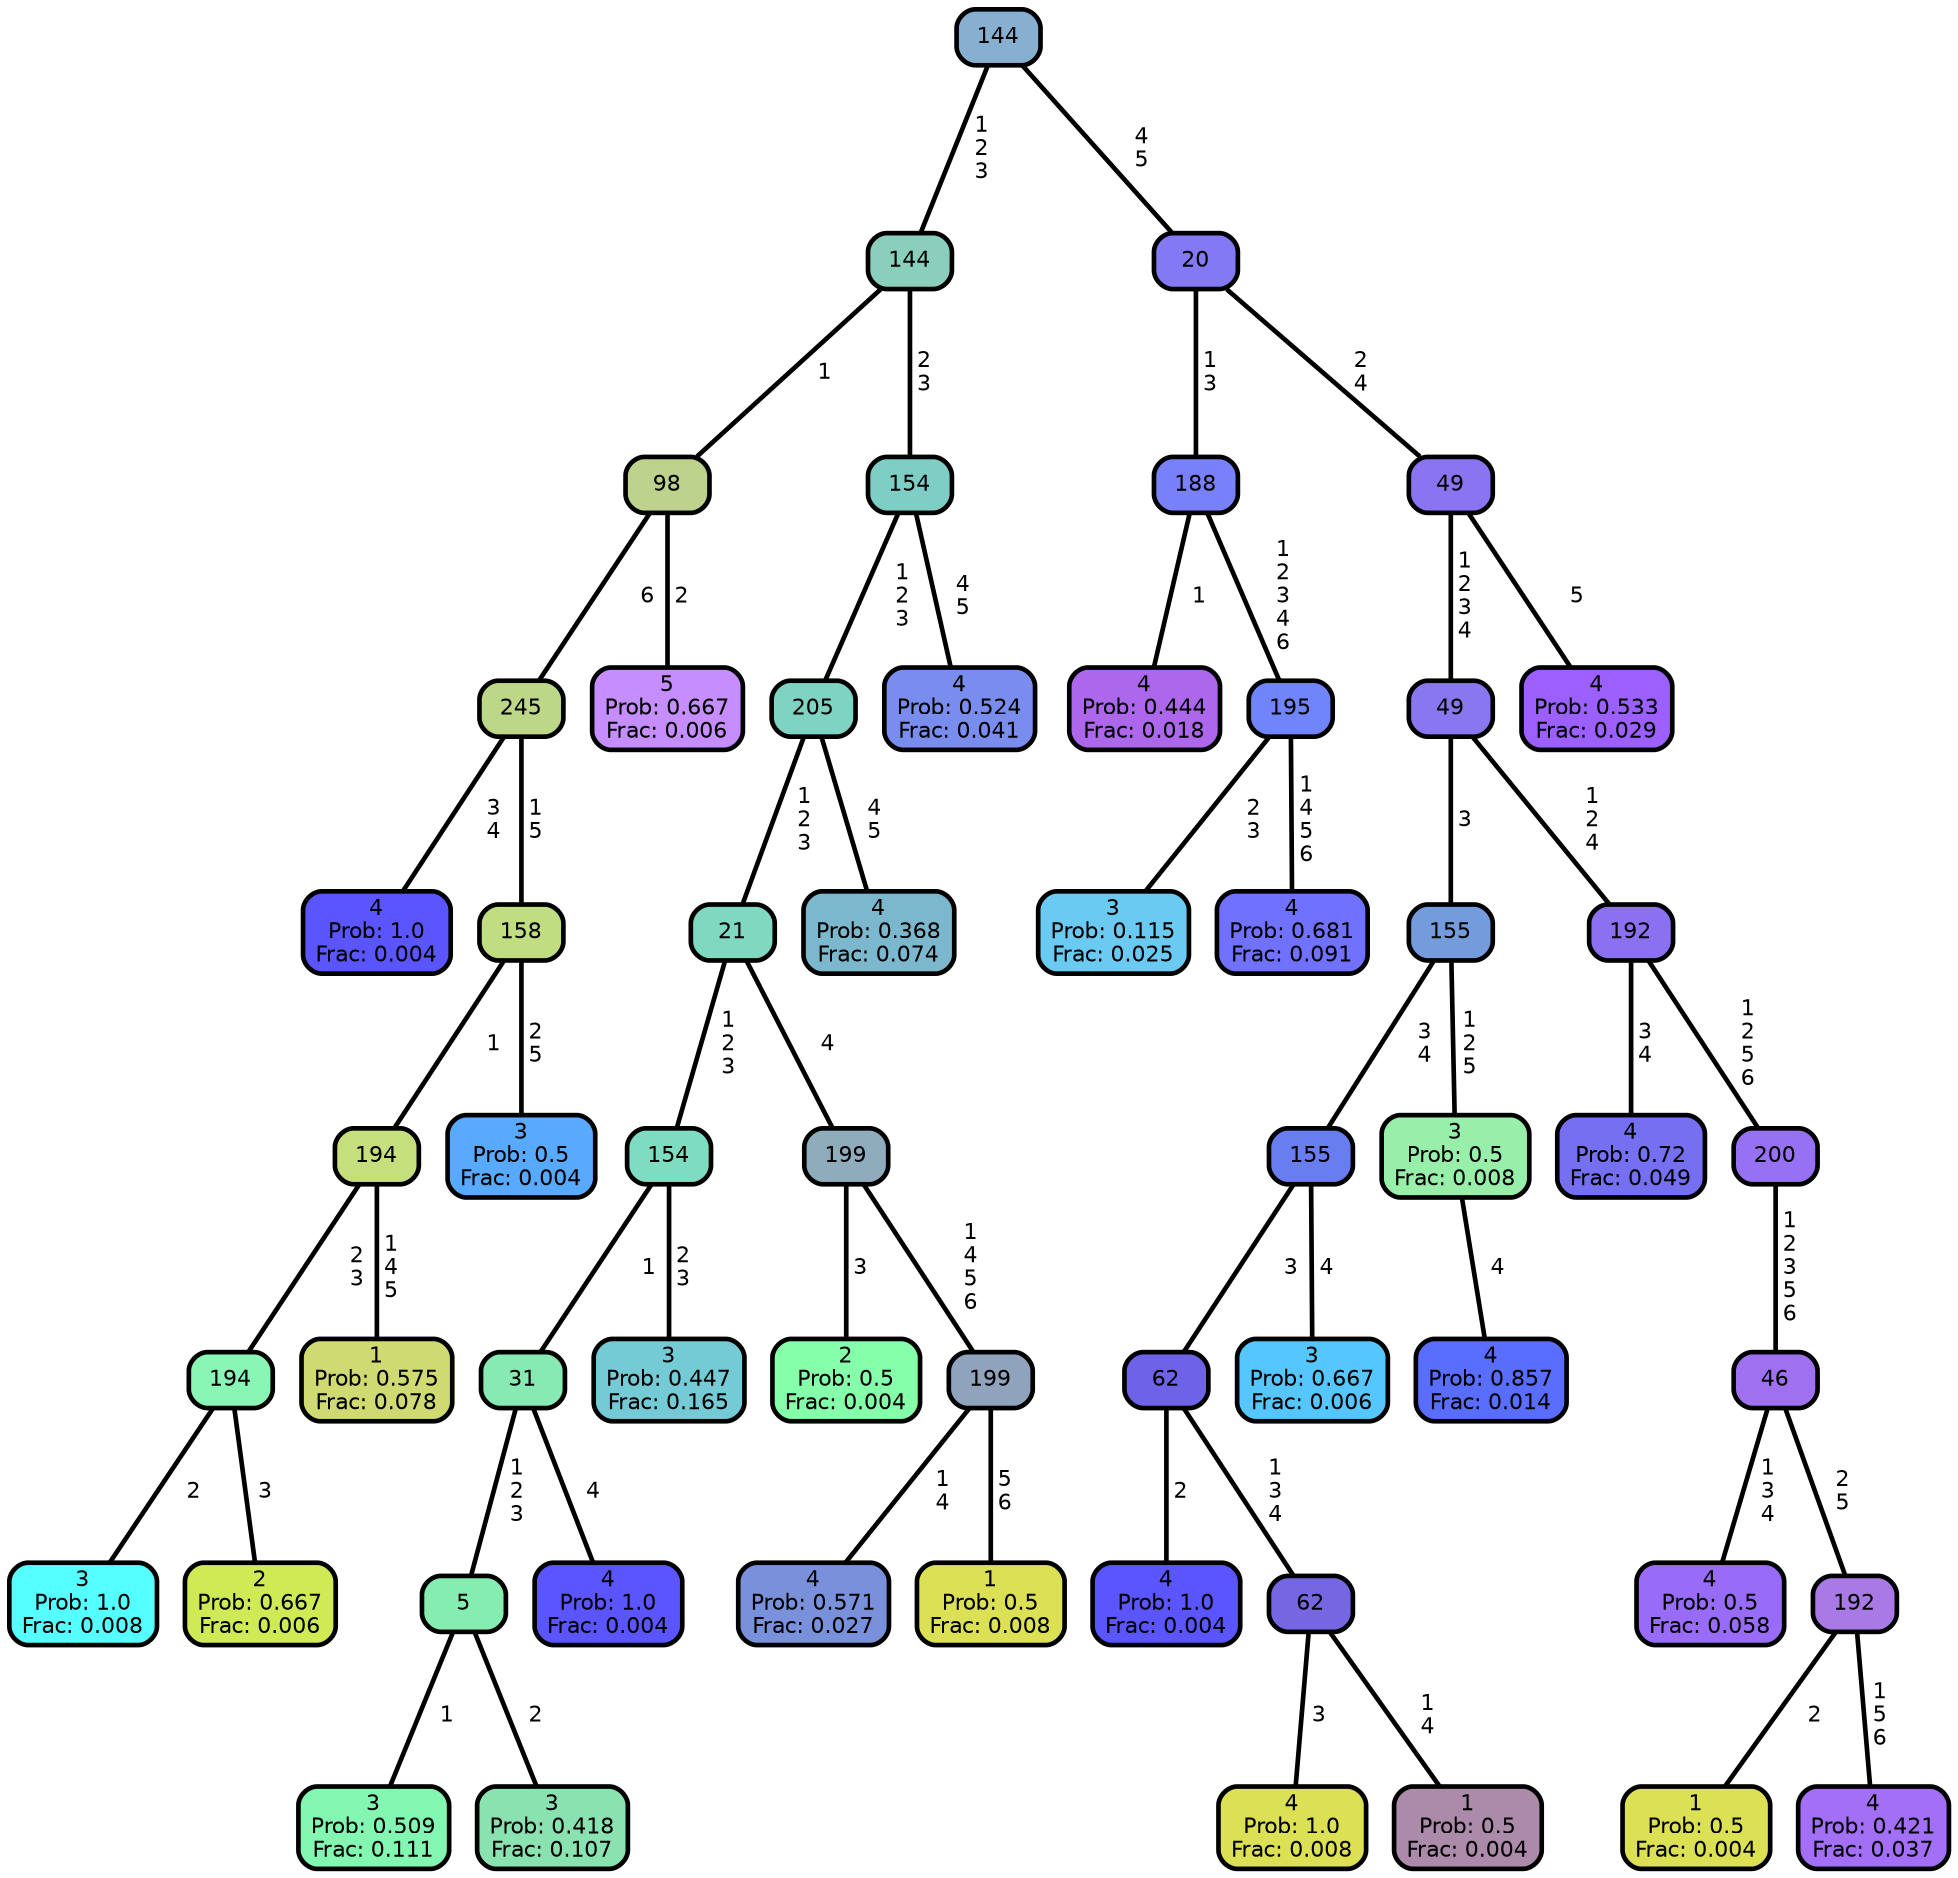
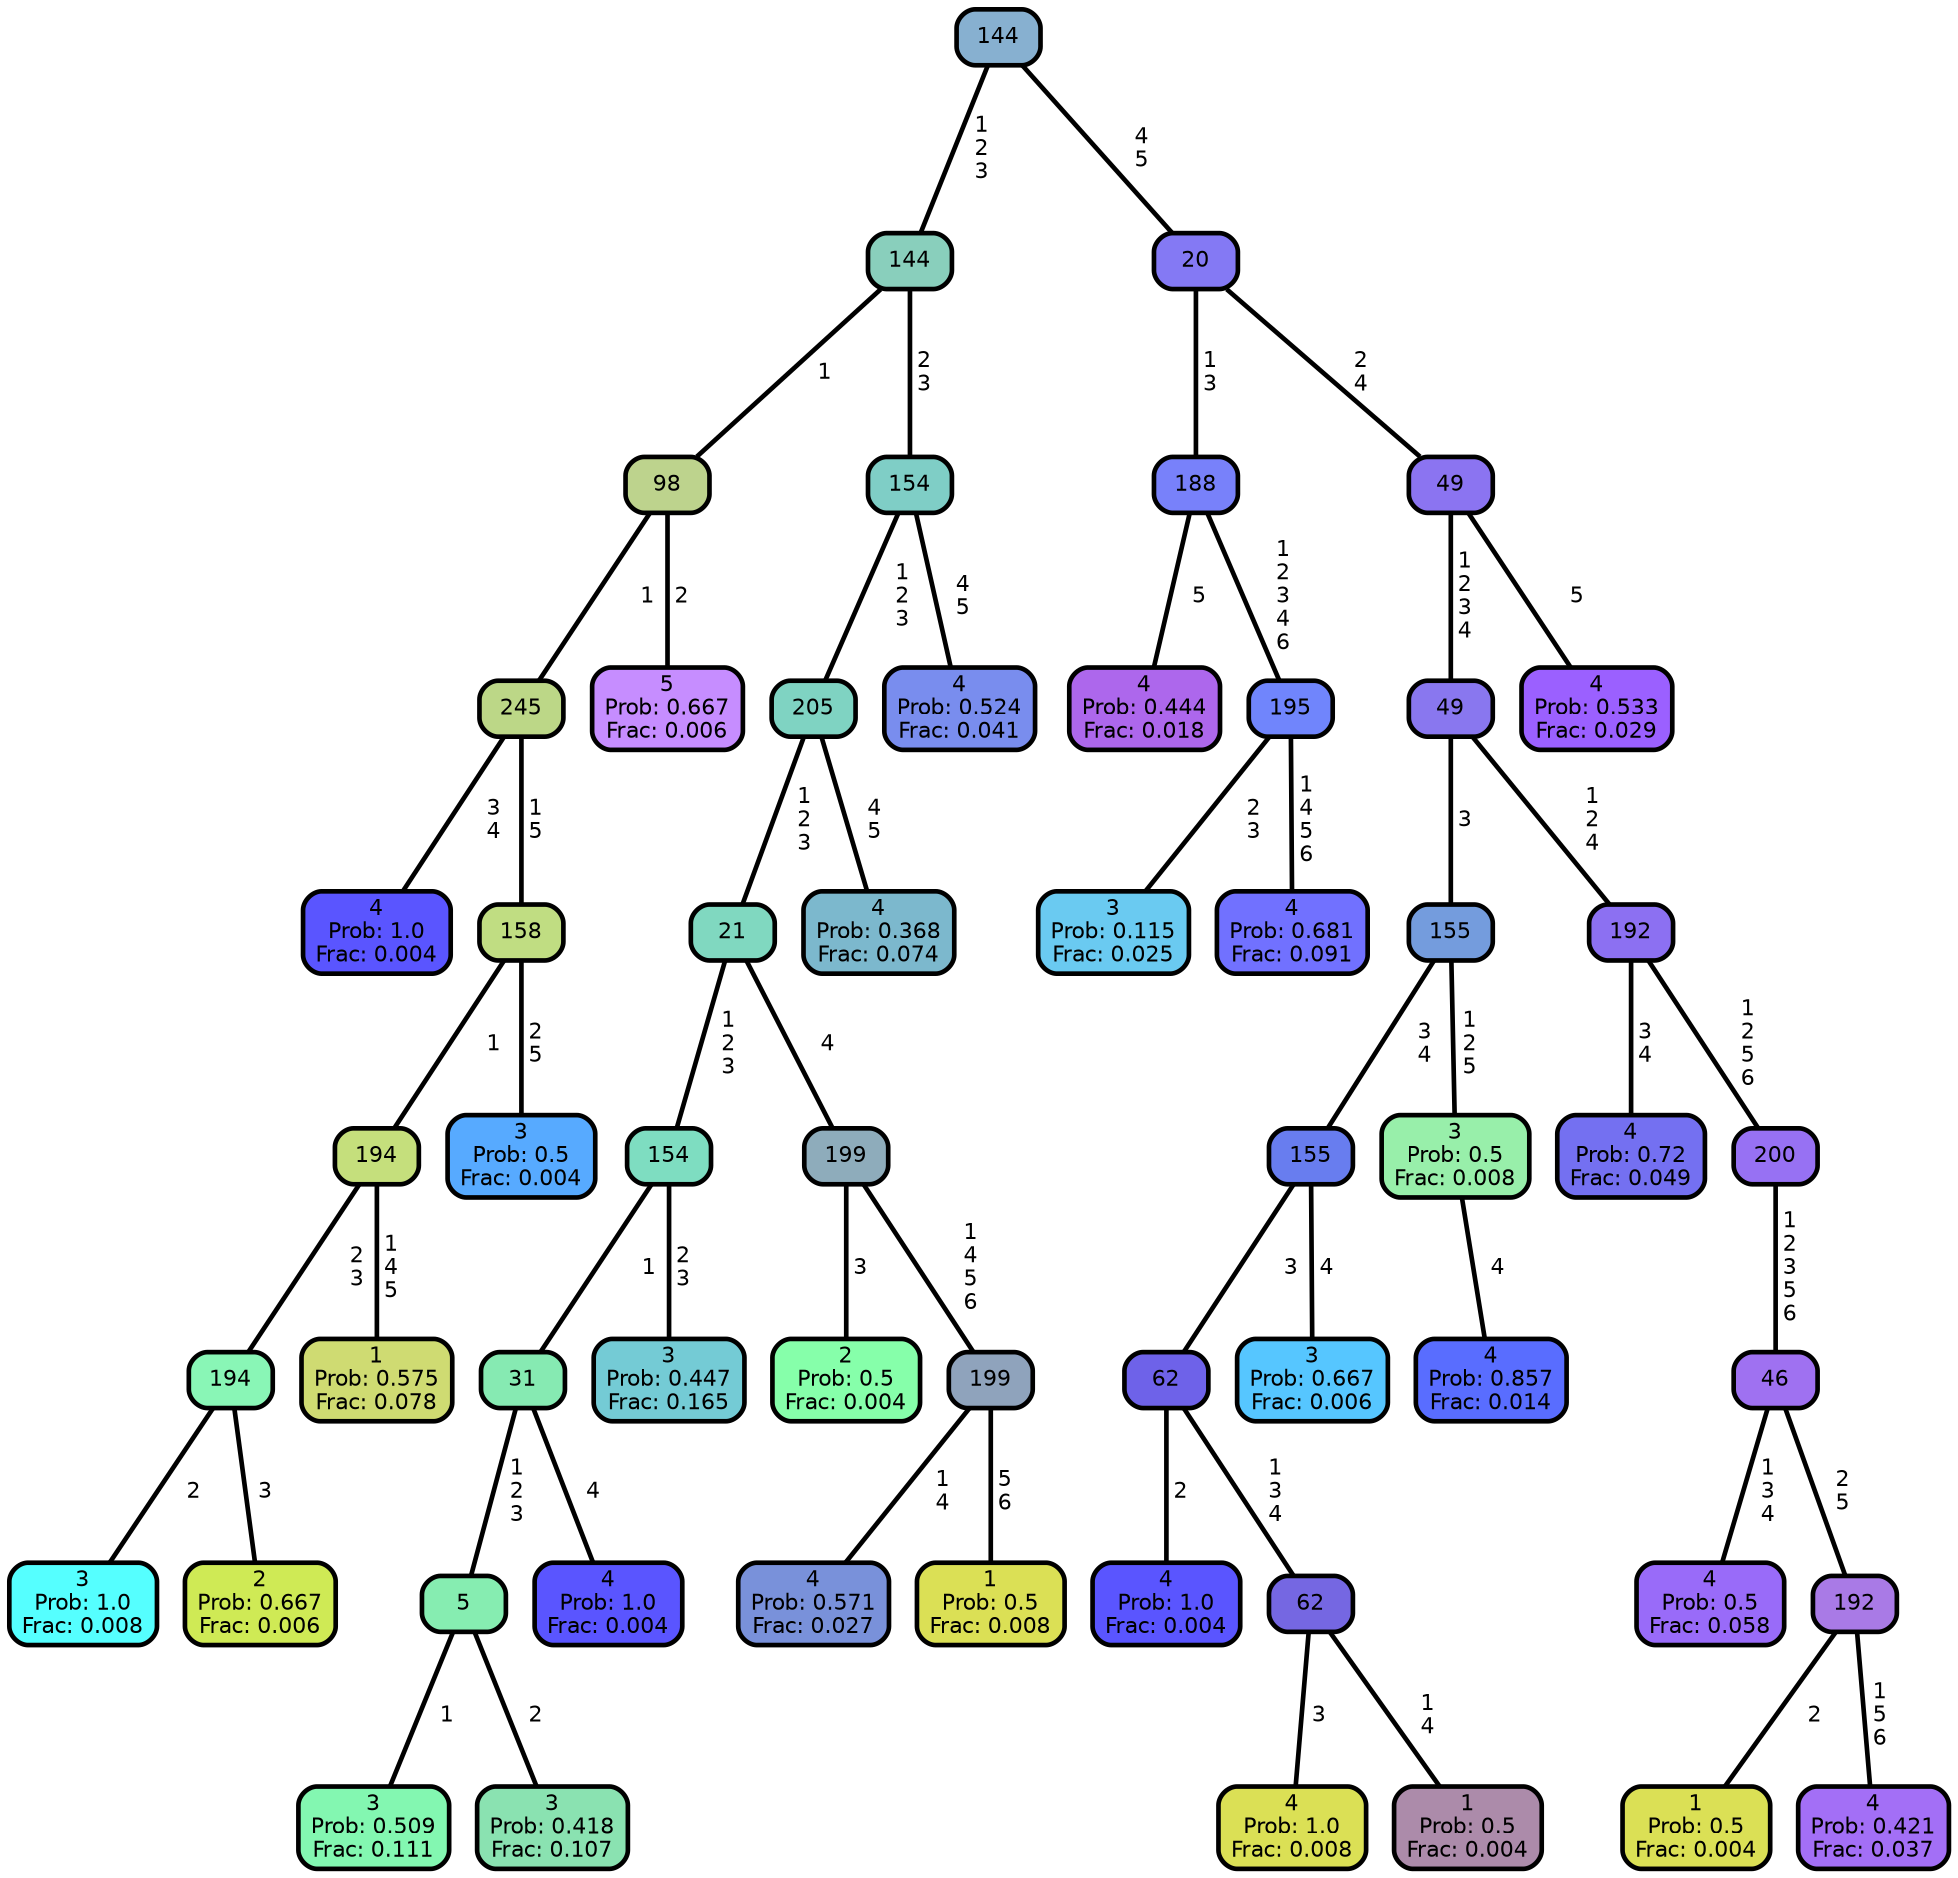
edge "98" -- "245": label " 6" -> " 1"
edge "188" -- "4 Prob: 0.444 Frac: 0.018": label " 1" -> " 5"
